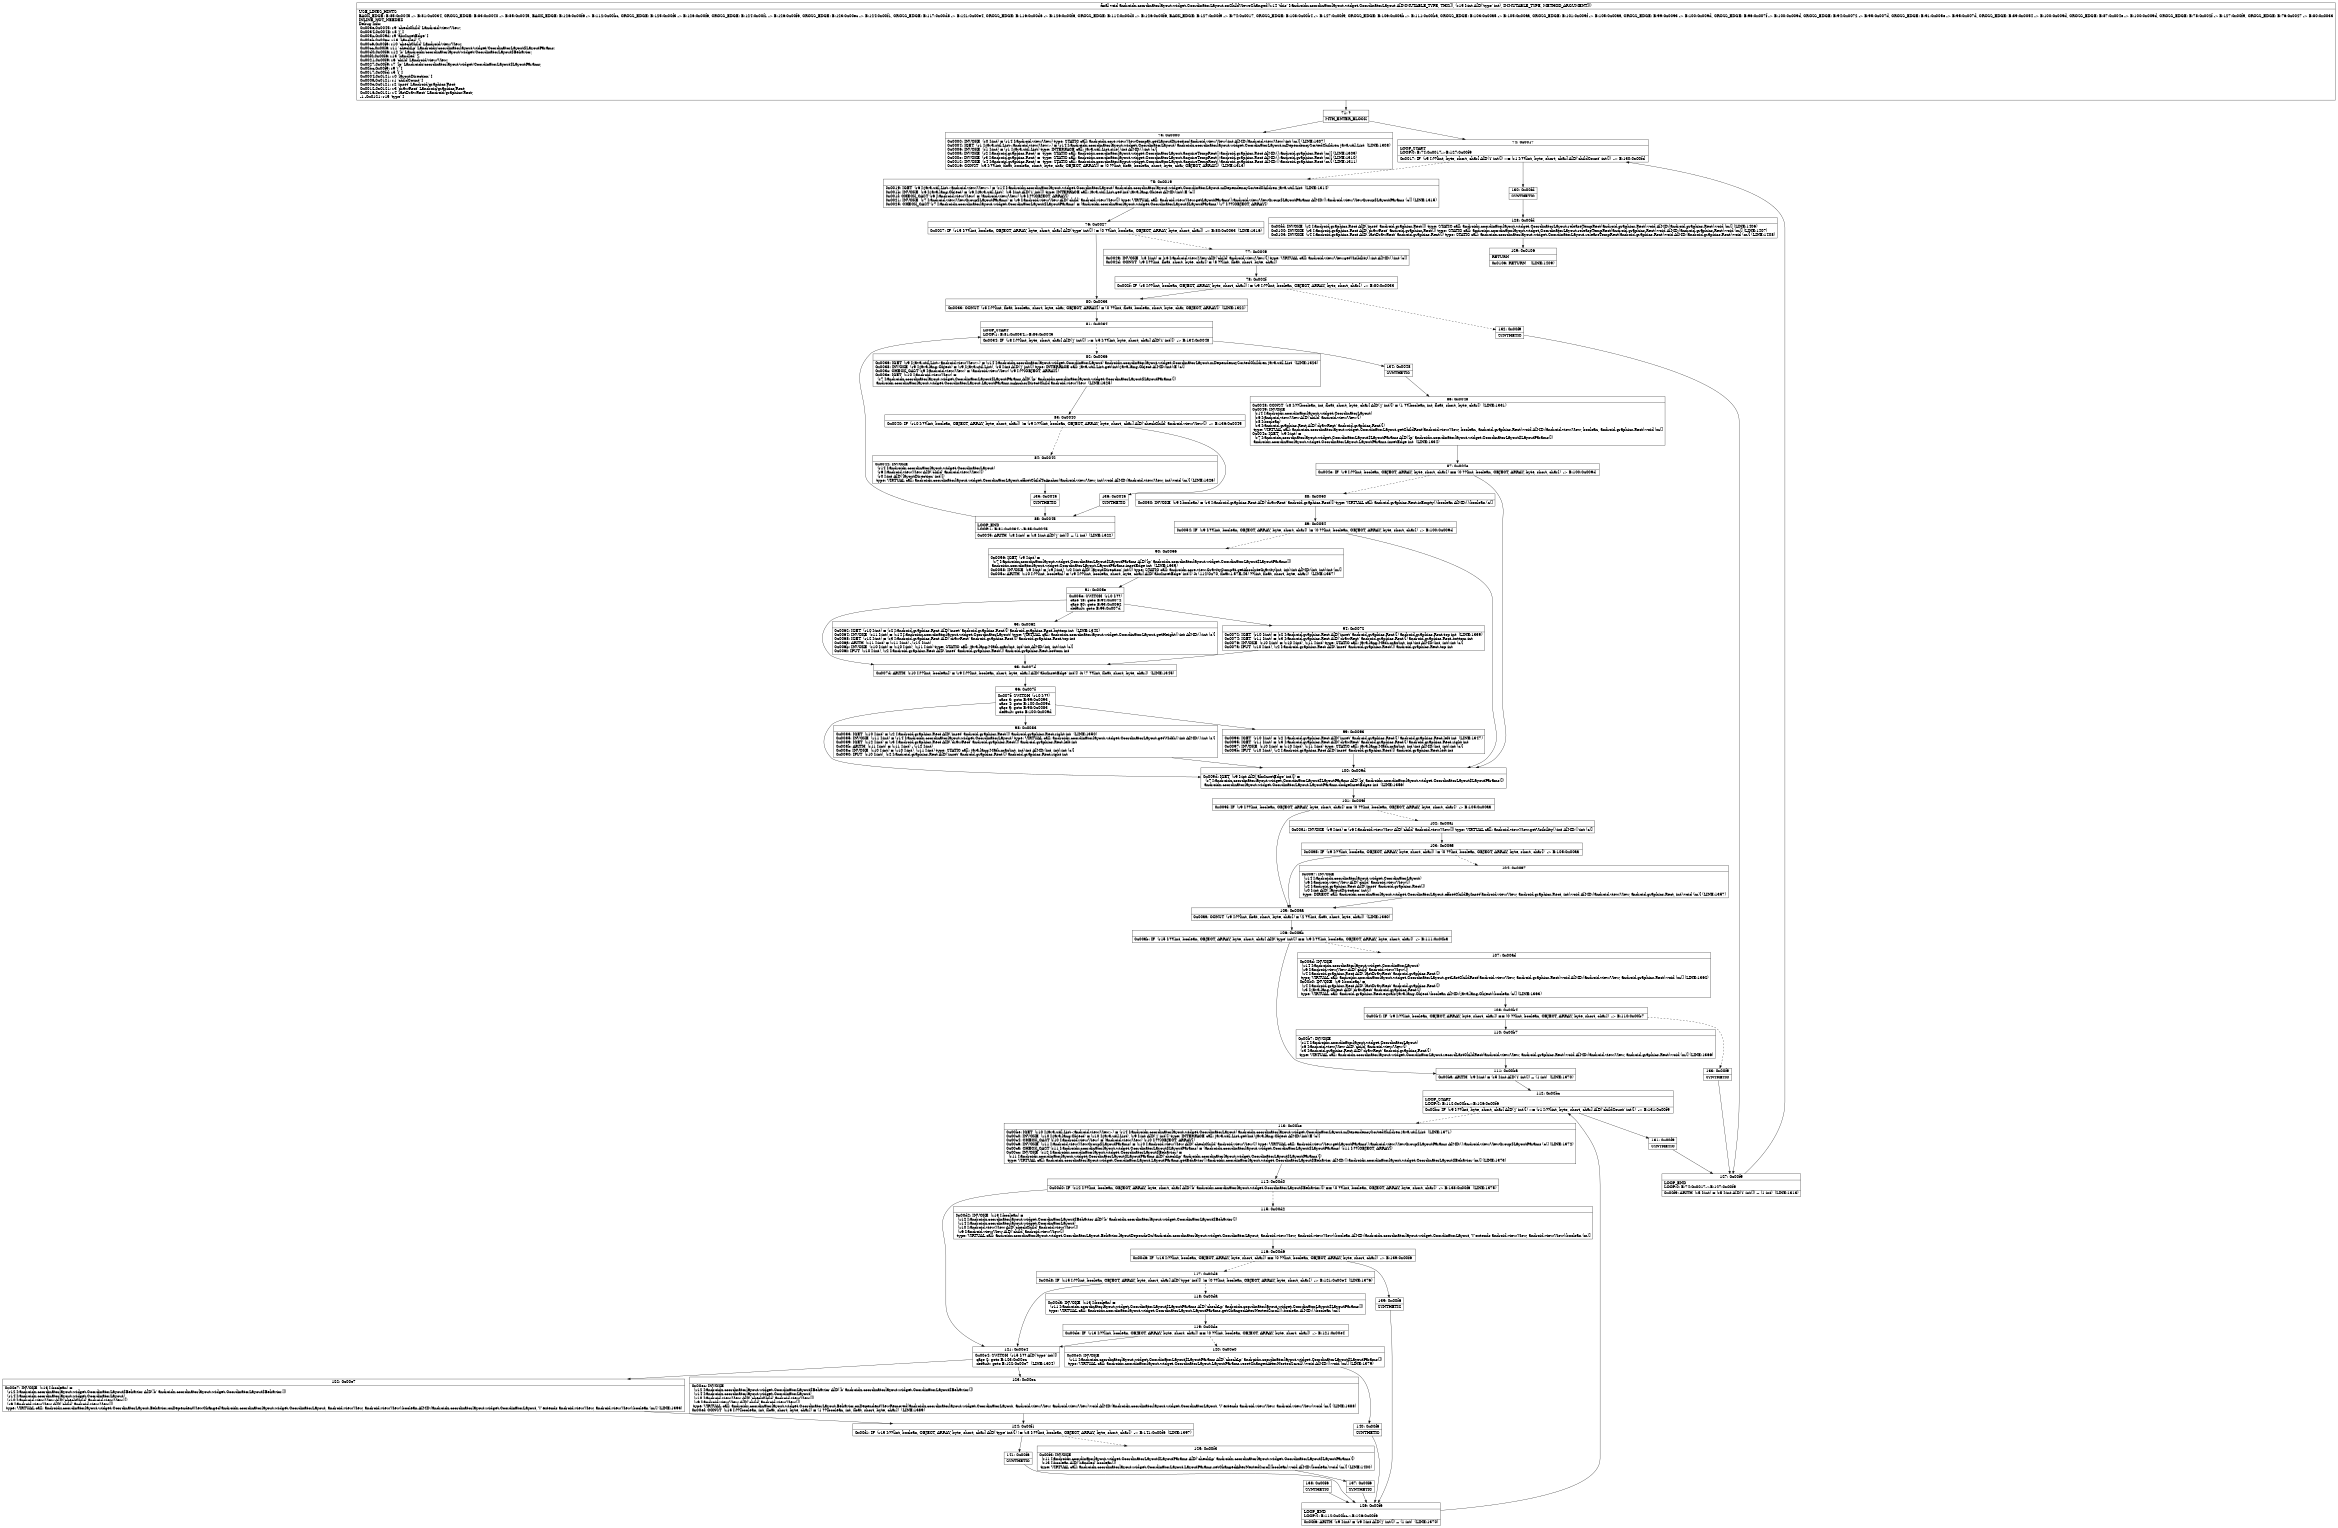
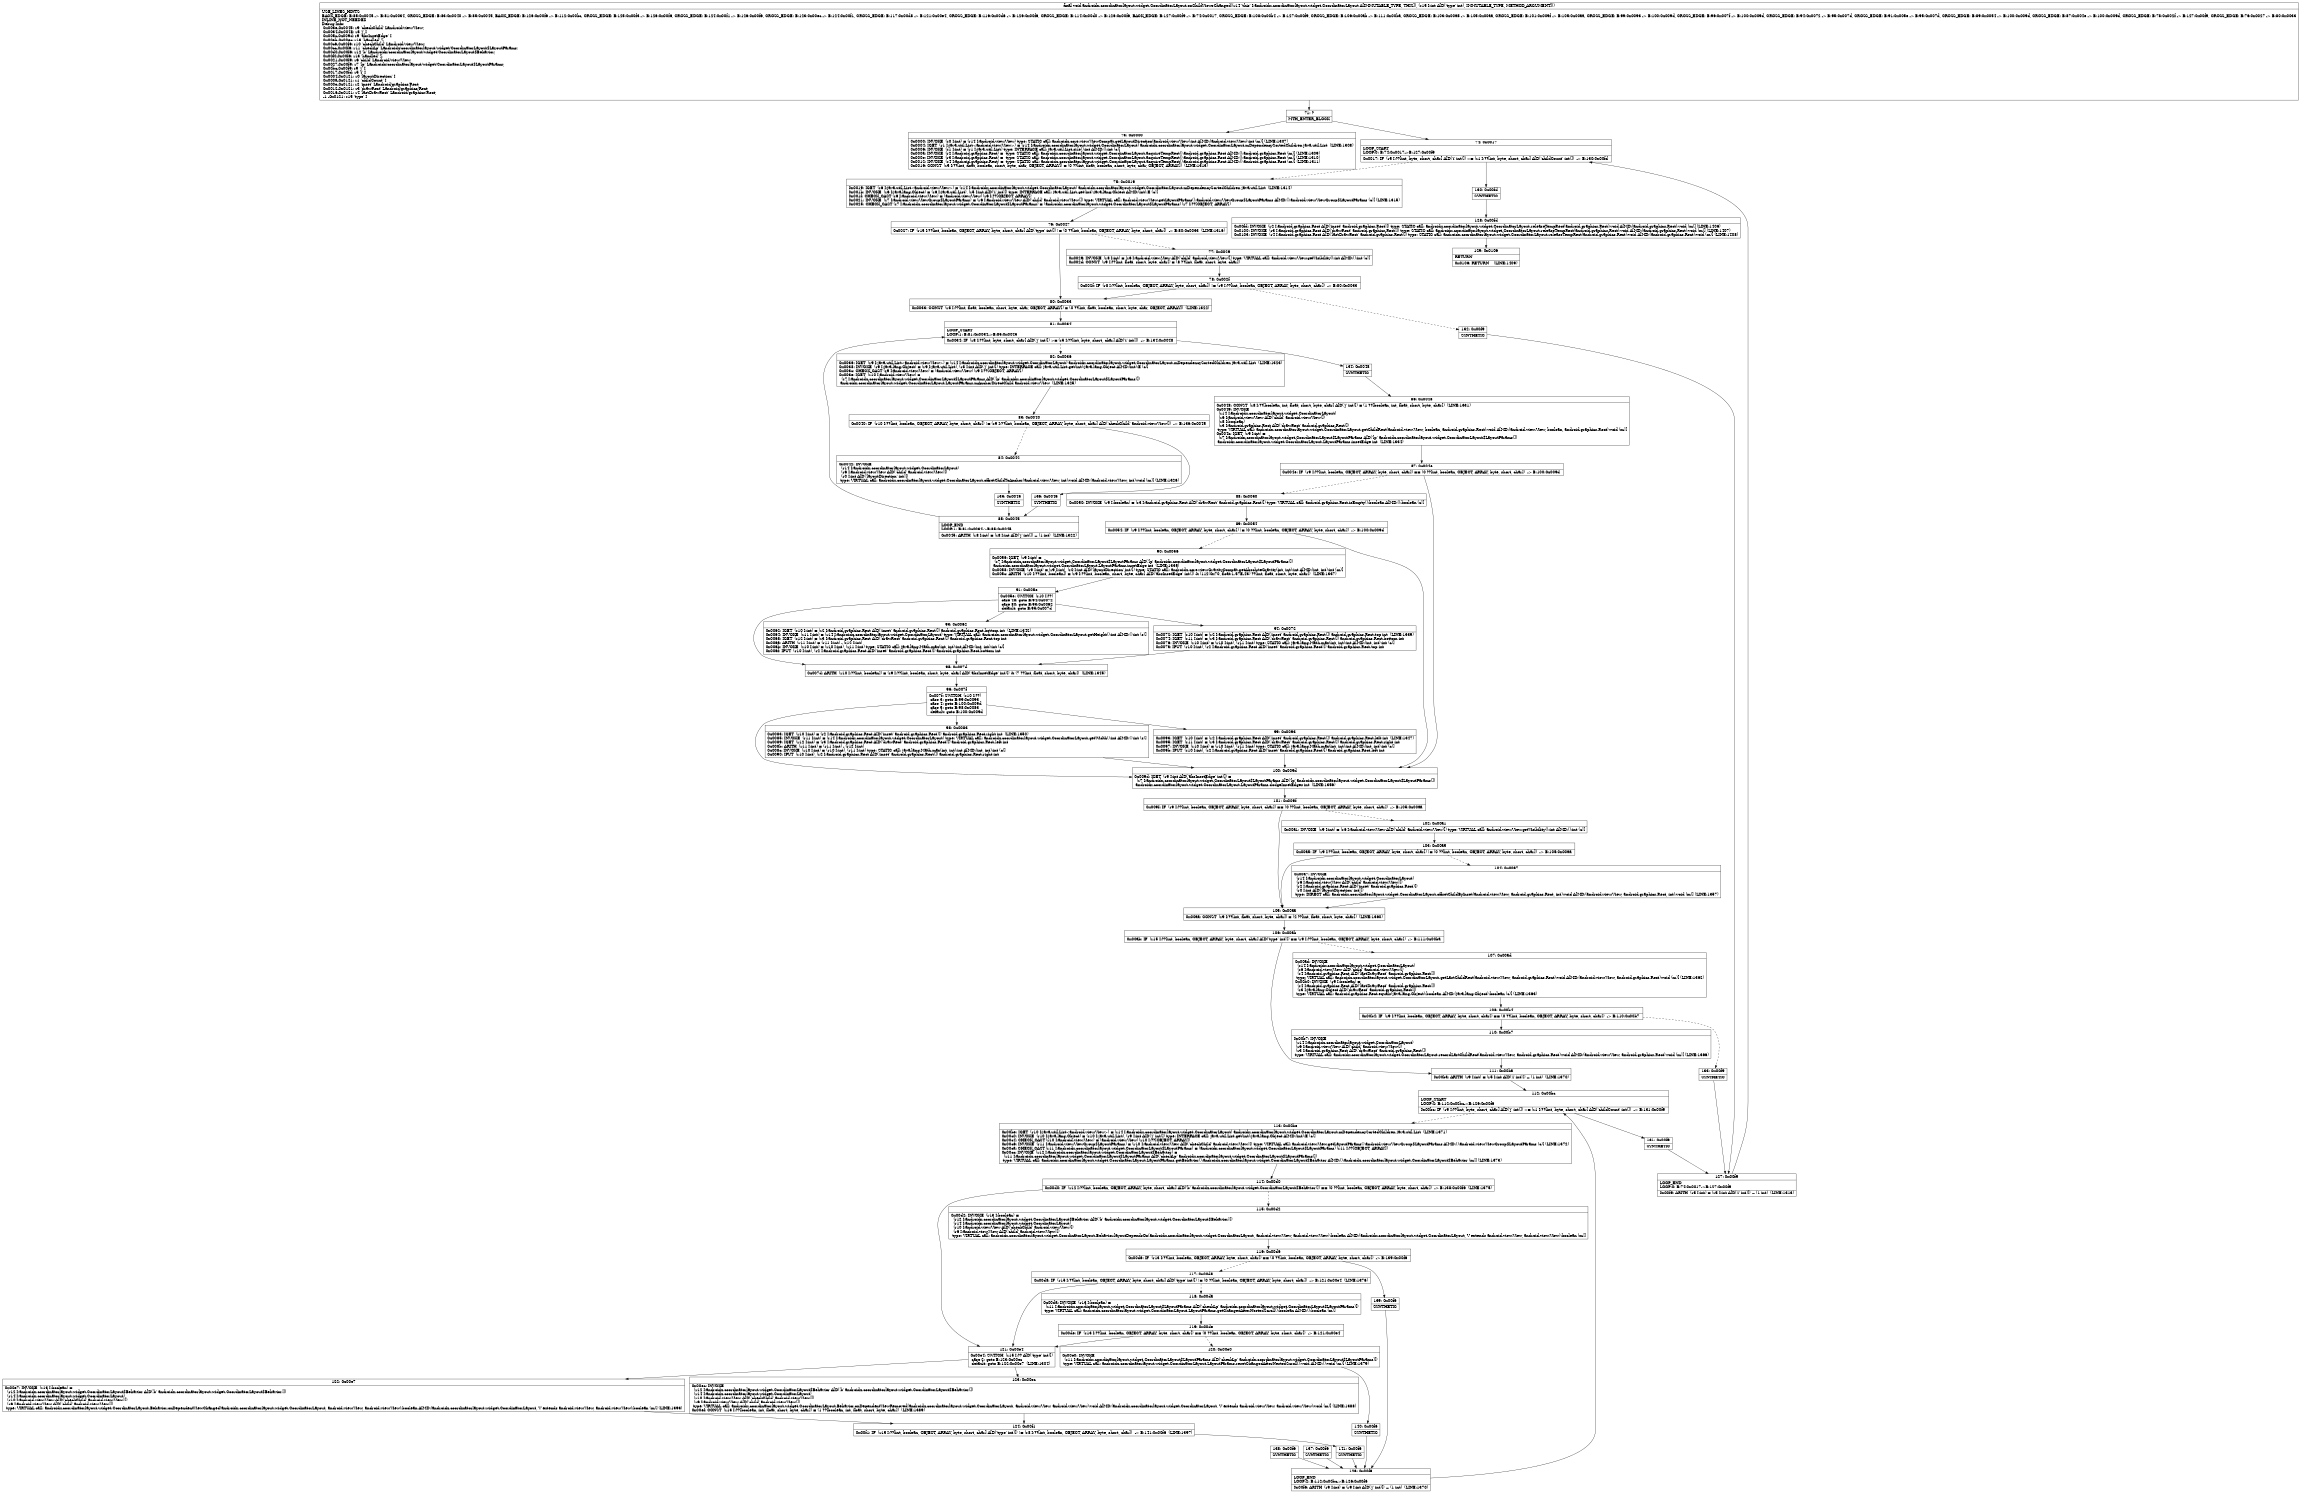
node "125: 0x00f3": removed
